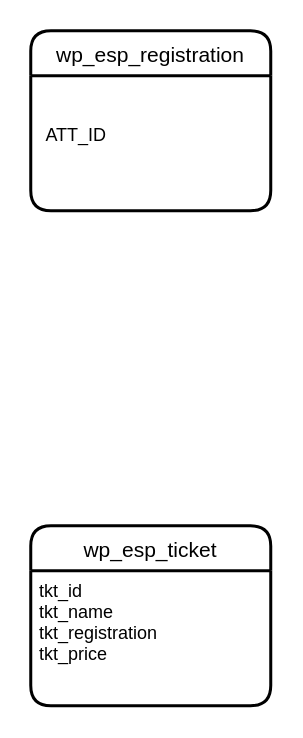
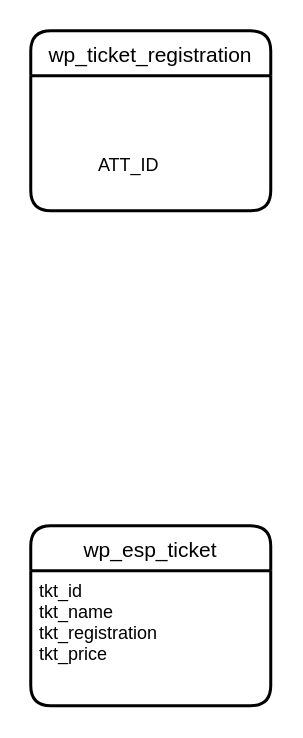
node "wp_esp_registration": label "wp_esp_registration" -> "wp_ticket_registration"
node "ATT_ID": moved (76, 136) -> (128, 166)
